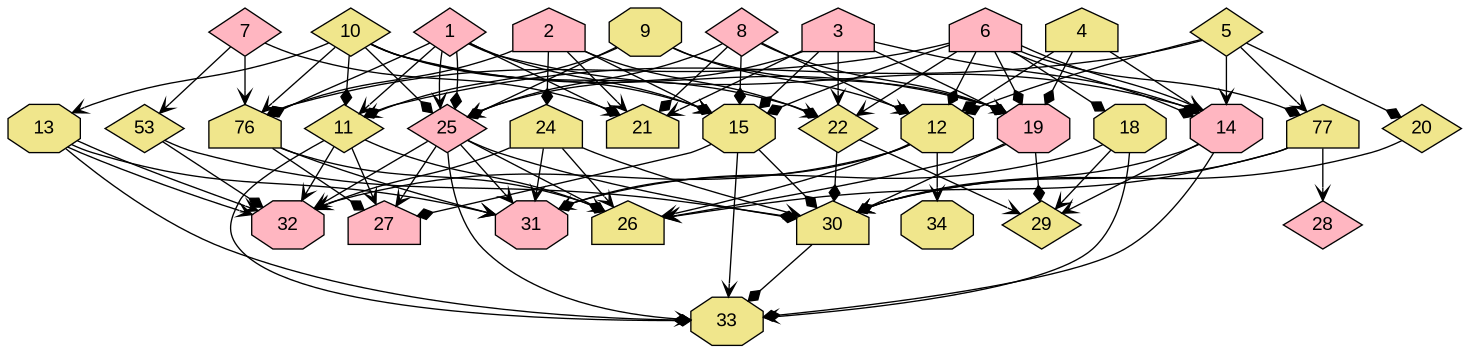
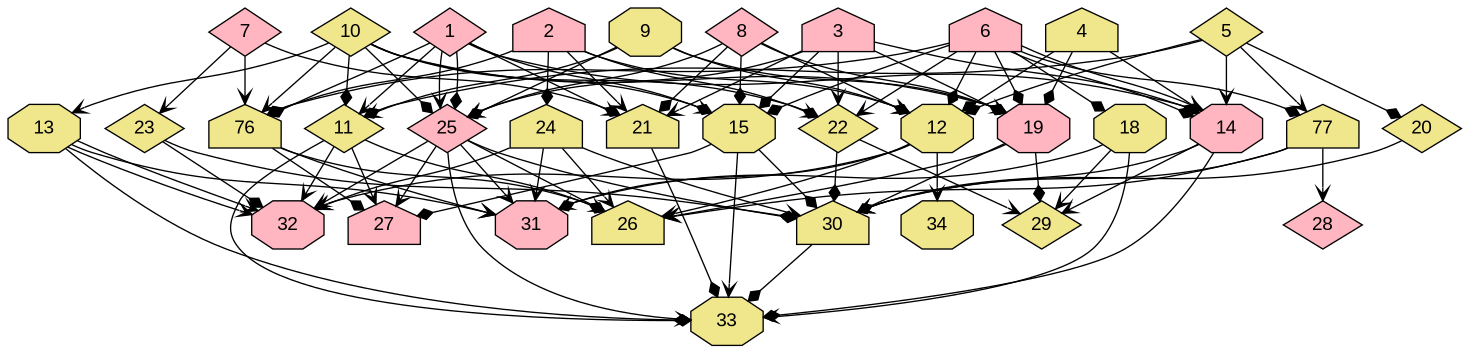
edge "2" -> "15": now "2" -> "12"
node "53": label "53" -> "23"
edge "21" -> "33": added
